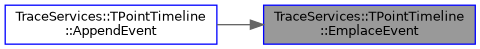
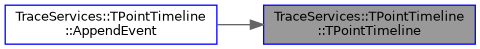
node "TraceServices::TPointTimeline ::EmplaceEvent": label "TraceServices::TPointTimeline ::EmplaceEvent" -> "TraceServices::TPointTimeline ::TPointTimeline"
